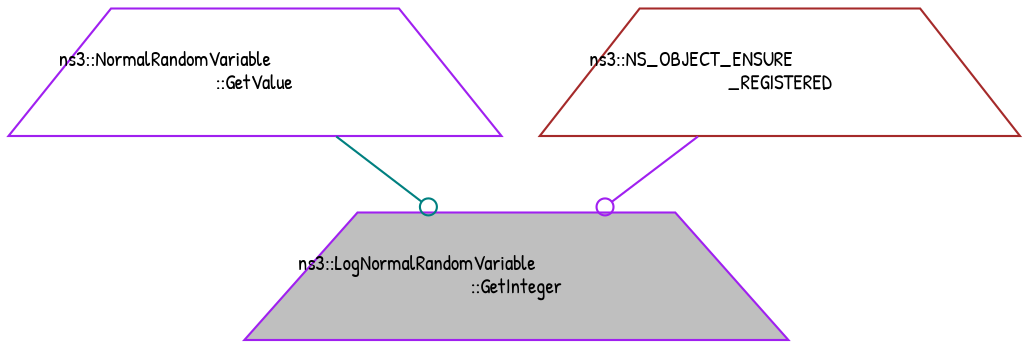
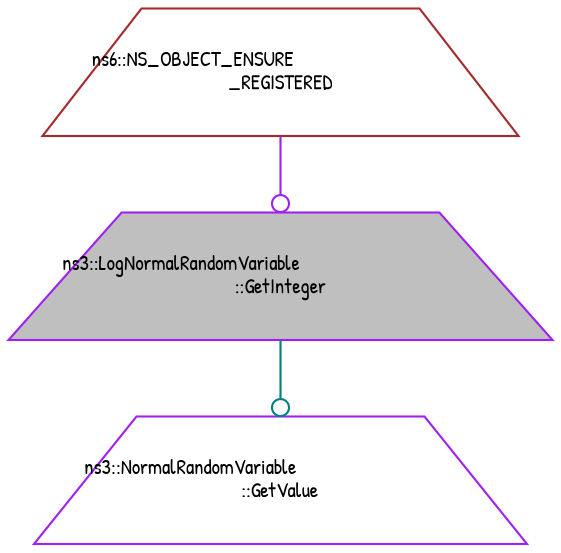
node "ns3::NS_OBJECT_ENSURE _REGISTERED": label "ns3::NS_OBJECT_ENSURE _REGISTERED" -> "ns6::NS_OBJECT_ENSURE _REGISTERED"
edge "ns3::NormalRandomVariable ::GetValue" -> "ns3::LogNormalRandomVariable ::GetInteger": reversed
